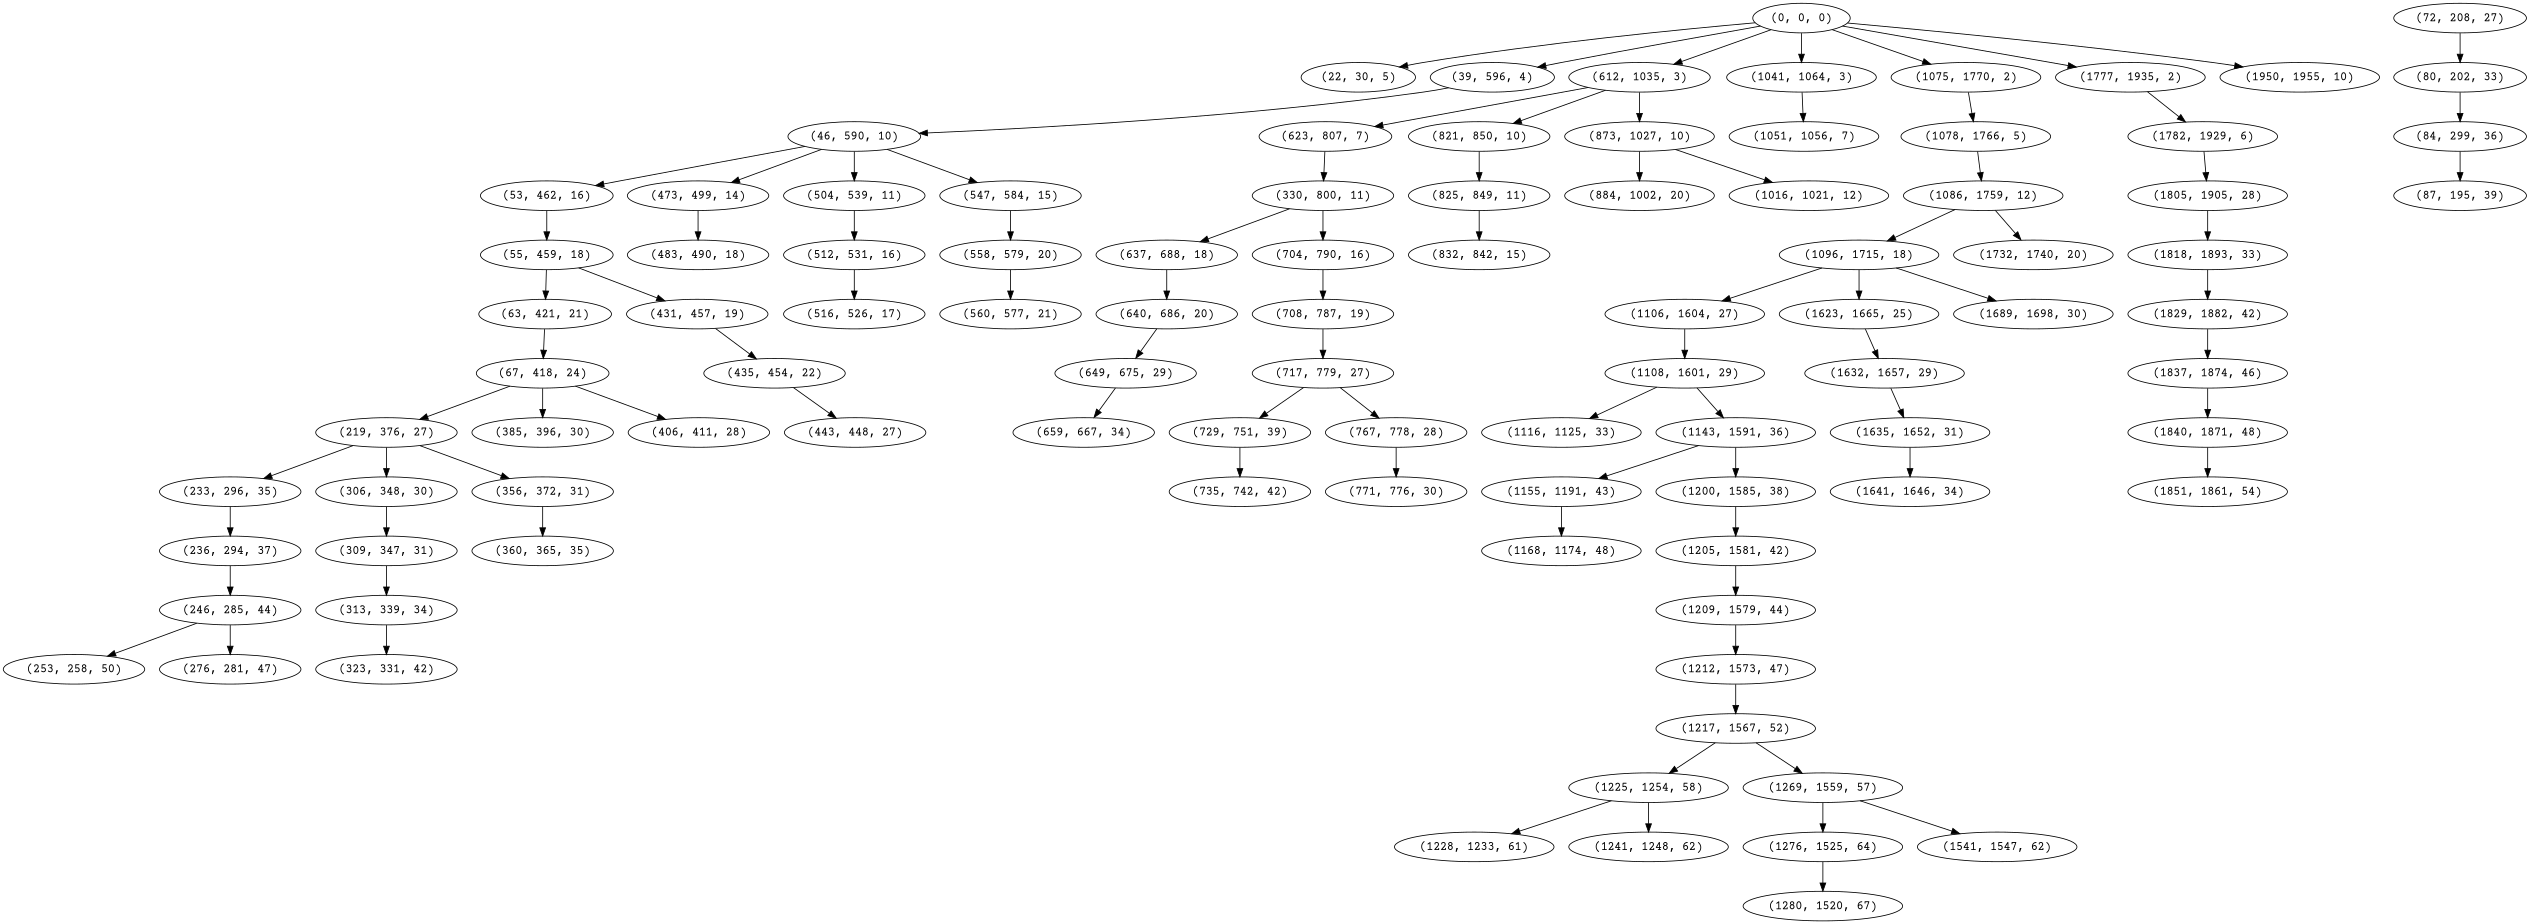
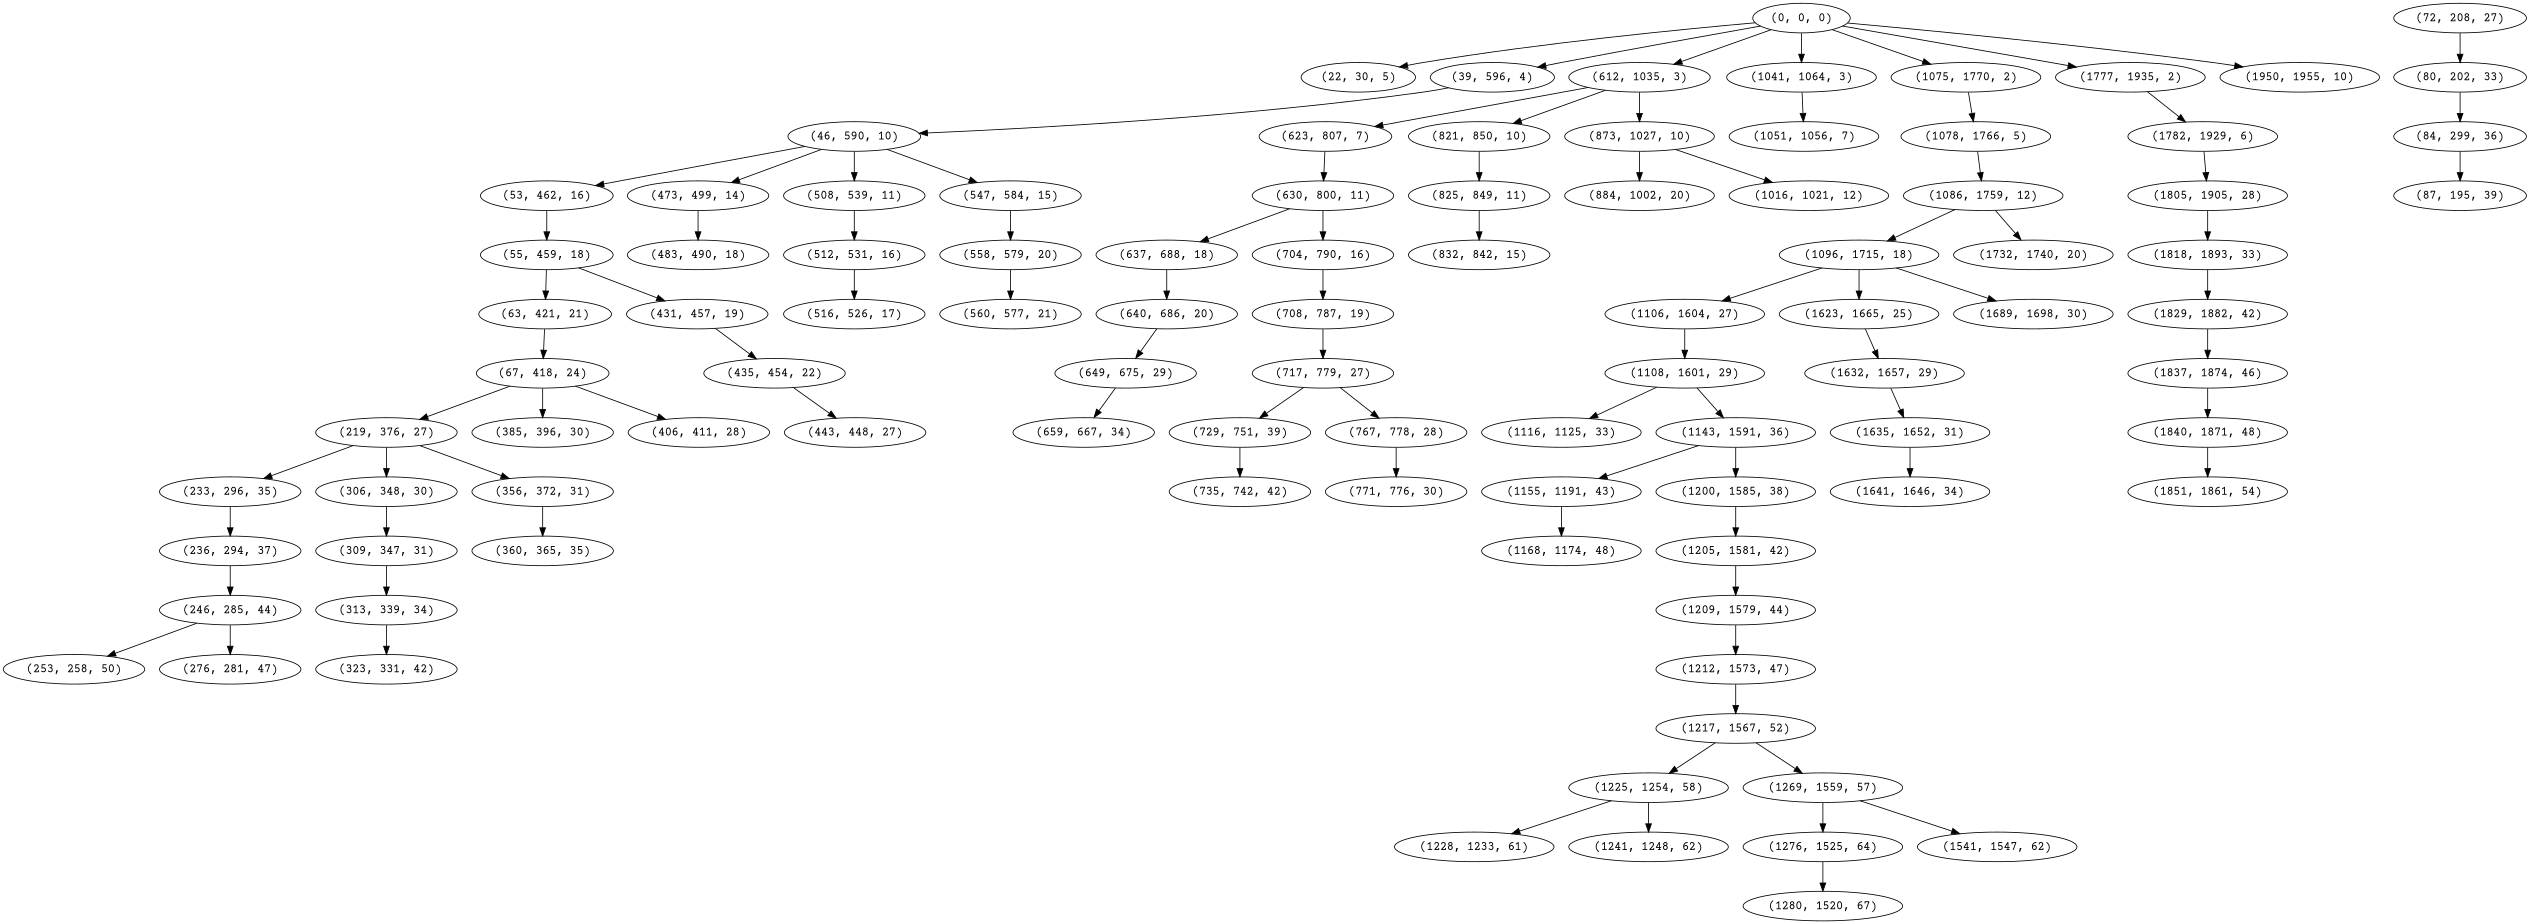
node "(504, 539, 11)": label "(504, 539, 11)" -> "(508, 539, 11)"
node "(330, 800, 11)": label "(330, 800, 11)" -> "(630, 800, 11)"
